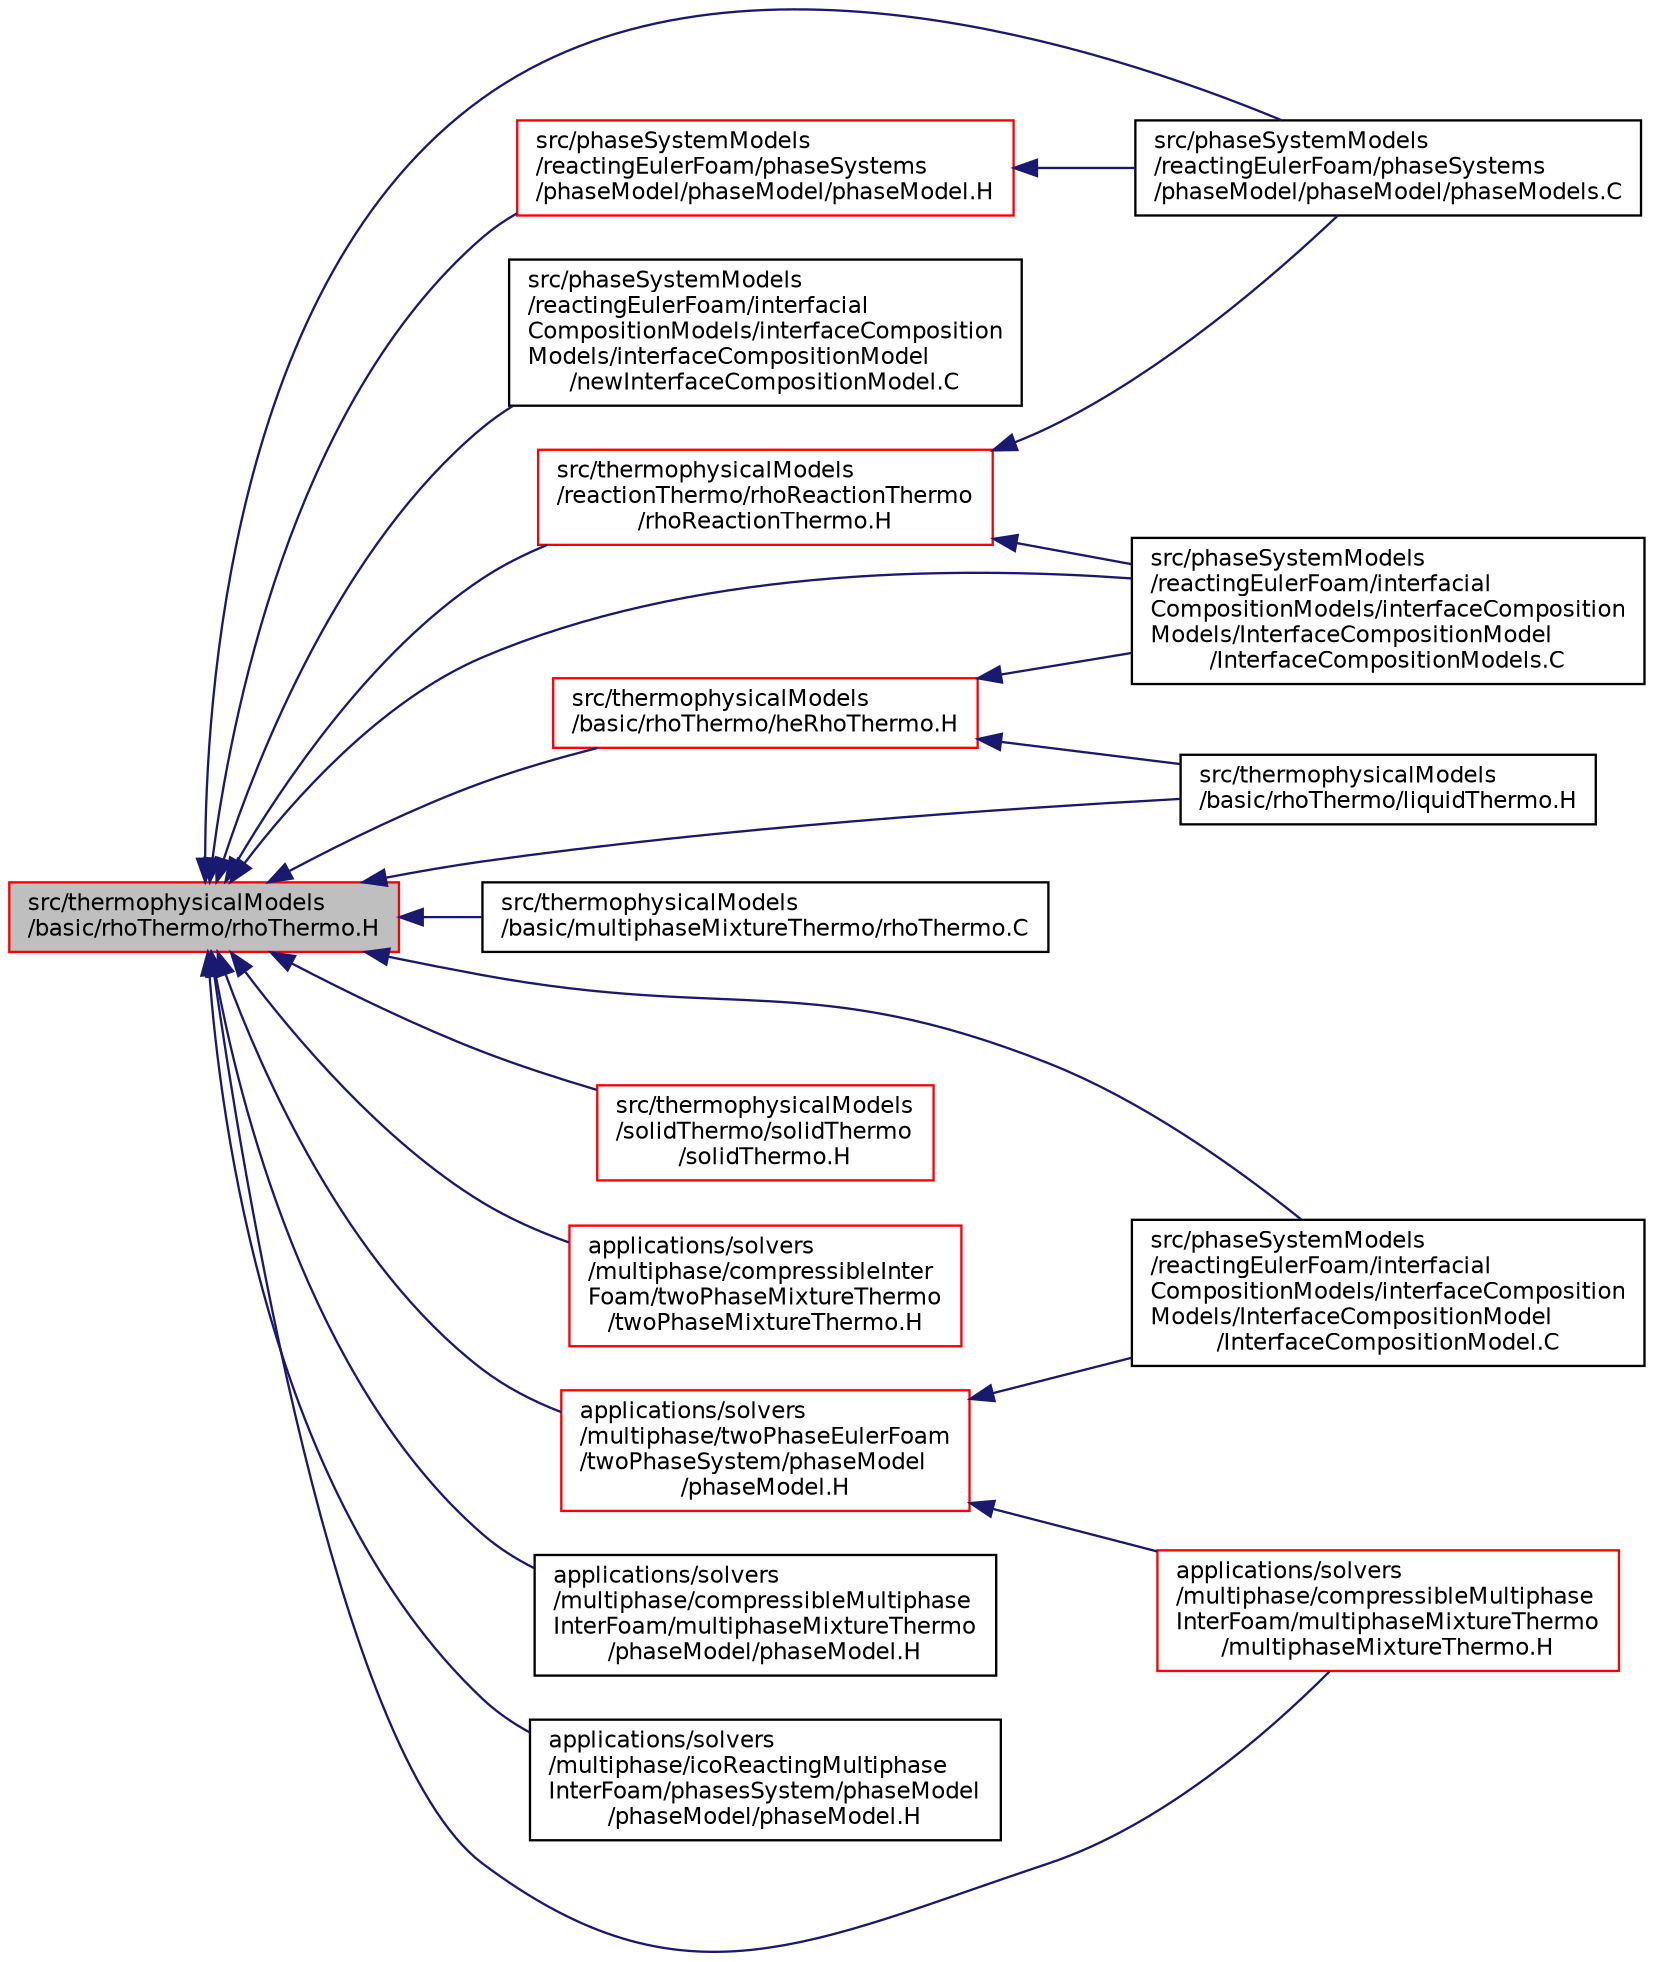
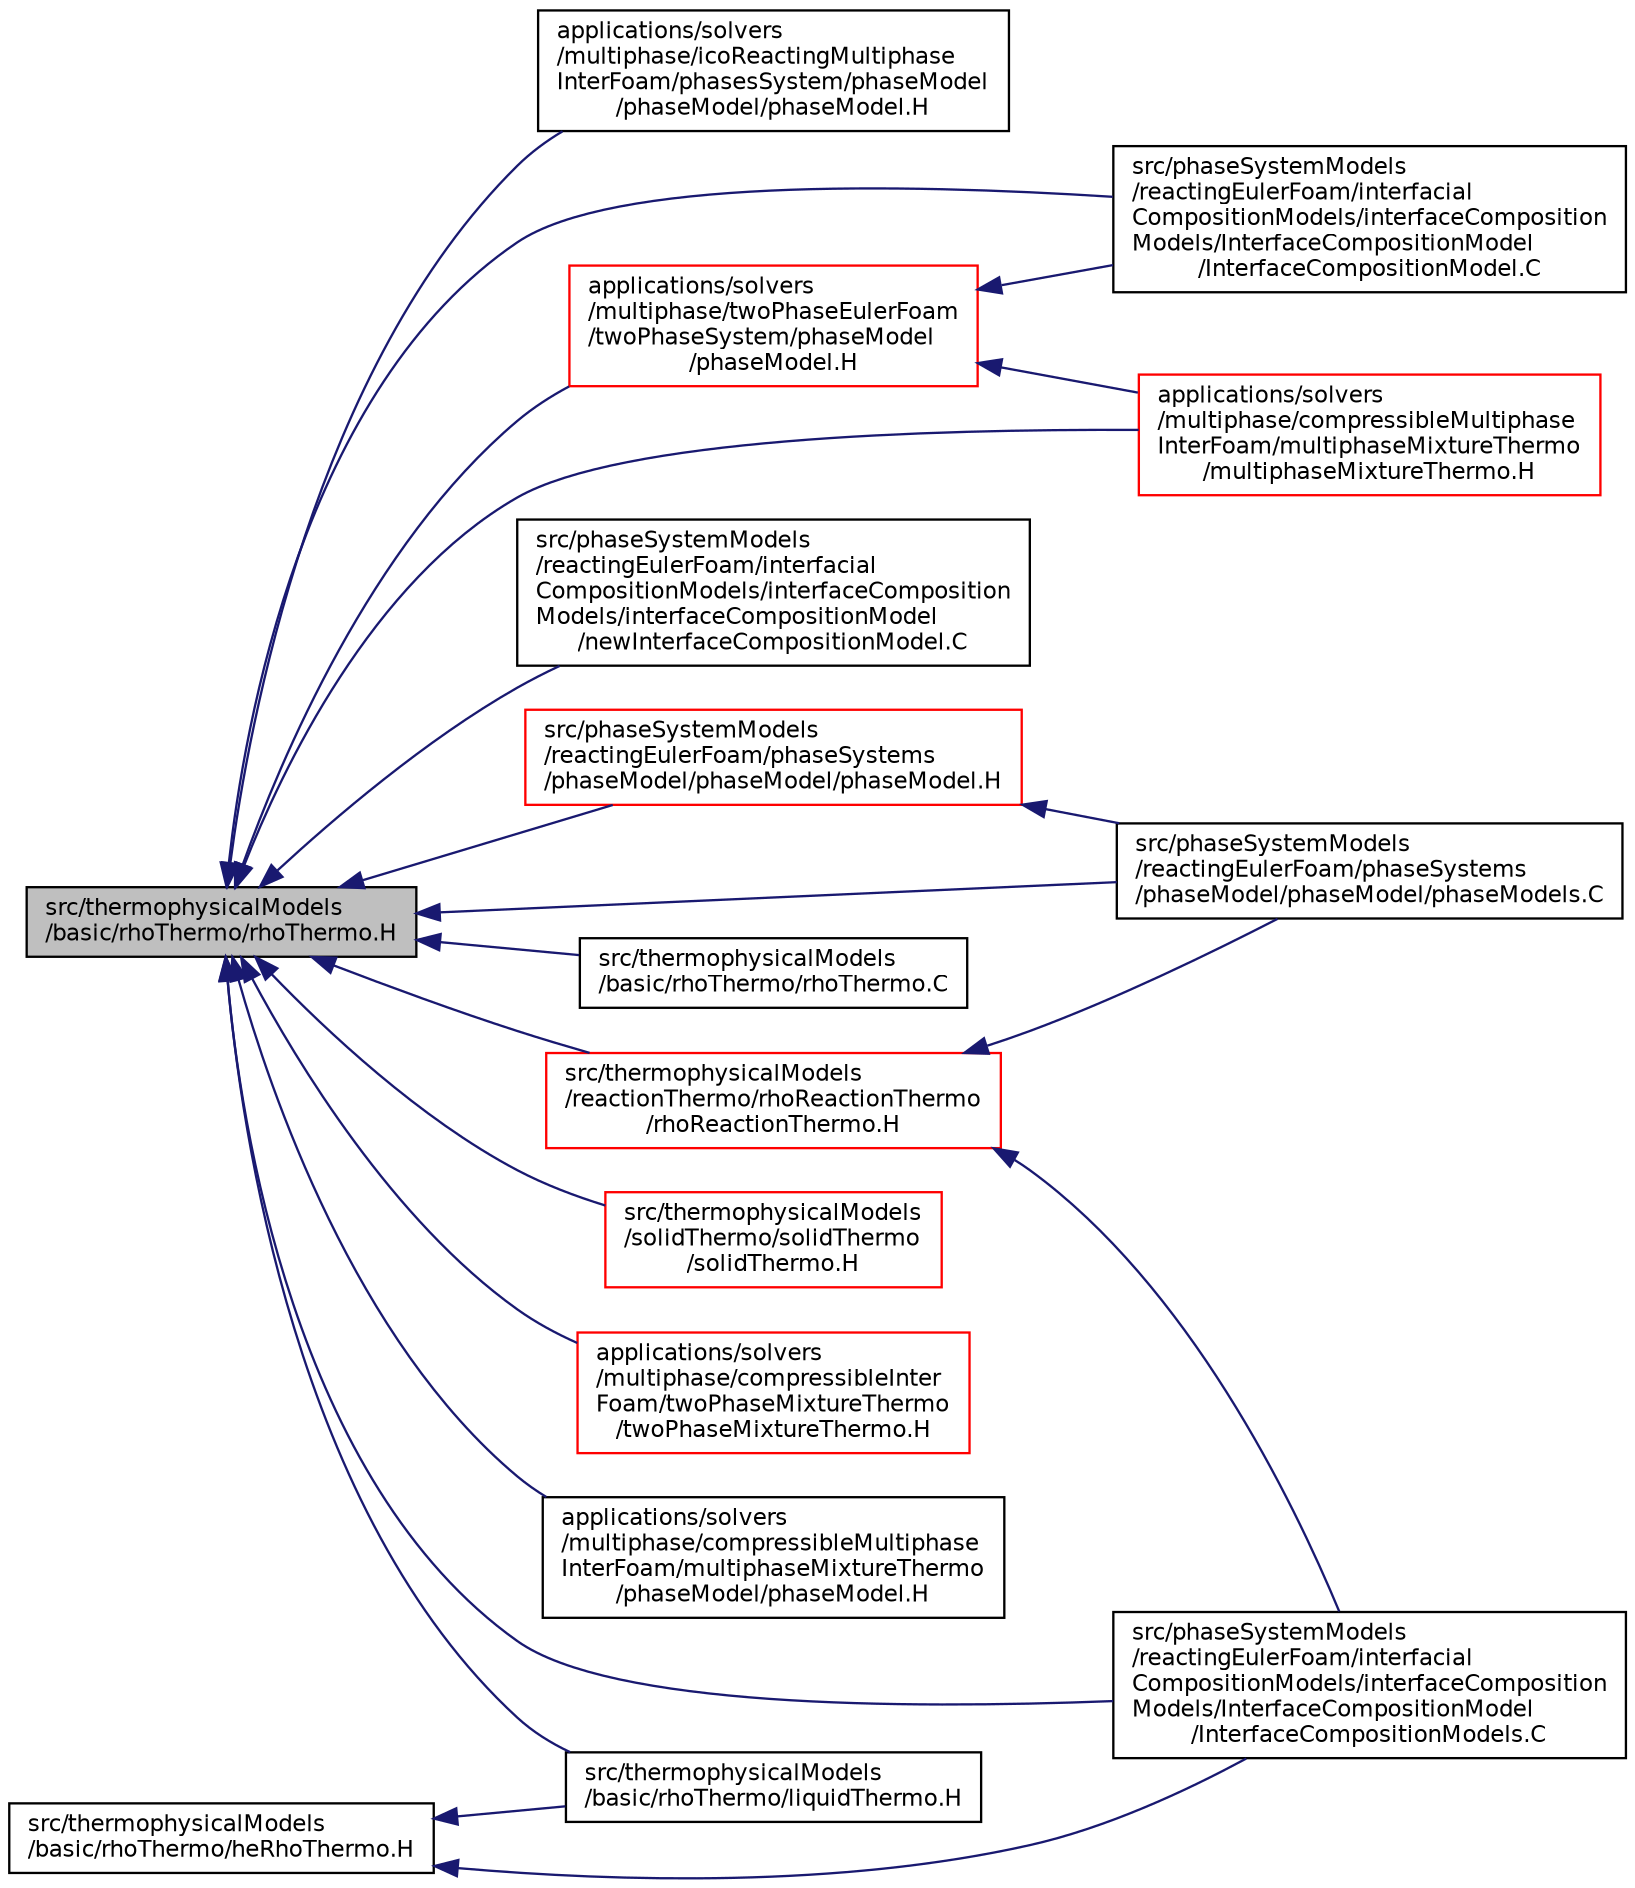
node "src/thermophysicalModels /basic/rhoThermo/heRhoThermo.H": color red -> black
edge "src/thermophysicalModels /basic/rhoThermo/heRhoThermo.H" -> "src/thermophysicalModels /basic/rhoThermo/rhoThermo.H": removed
node "src/thermophysicalModels /basic/rhoThermo/rhoThermo.H": color red -> black
node "src/thermophysicalModels /basic/multiphaseMixtureThermo/rhoThermo.C": label "src/thermophysicalModels /basic/multiphaseMixtureThermo/rhoThermo.C" -> "src/thermophysicalModels /basic/rhoThermo/rhoThermo.C"
